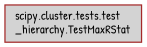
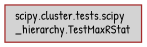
node "scipy.cluster.tests.test _hierarchy.TestMaxRStat": label "scipy.cluster.tests.test _hierarchy.TestMaxRStat" -> "scipy.cluster.tests.scipy _hierarchy.TestMaxRStat"
